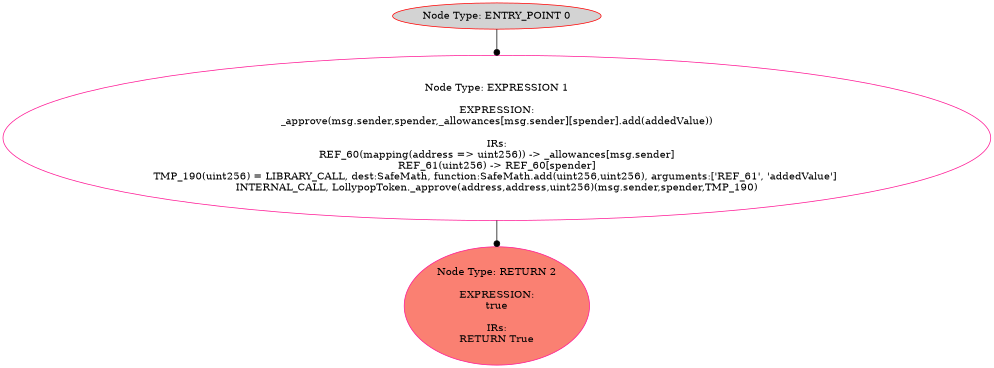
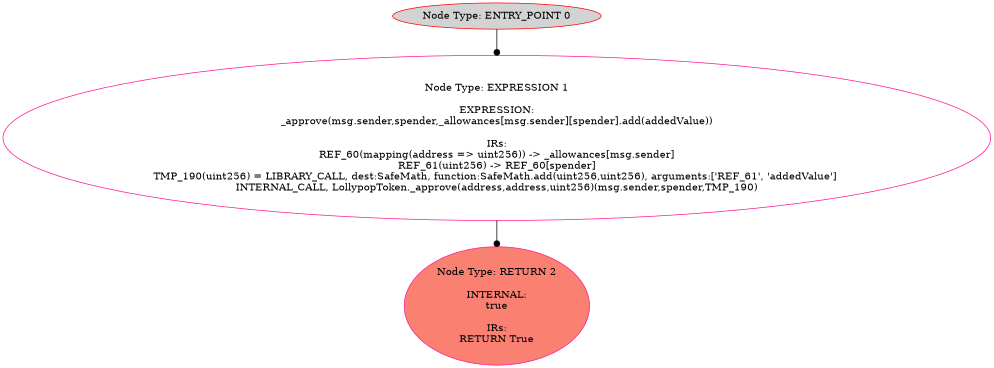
node "Node Type: RETURN 2 EXPRESSION: true IRs: RETURN True": label "Node Type: RETURN 2 EXPRESSION: true IRs: RETURN True" -> "Node Type: RETURN 2 INTERNAL: true IRs: RETURN True"
